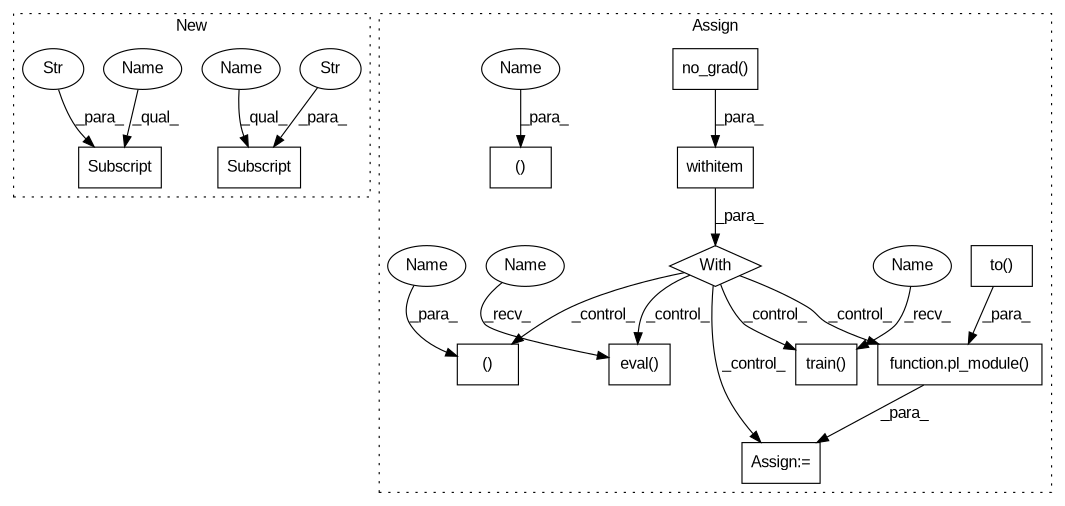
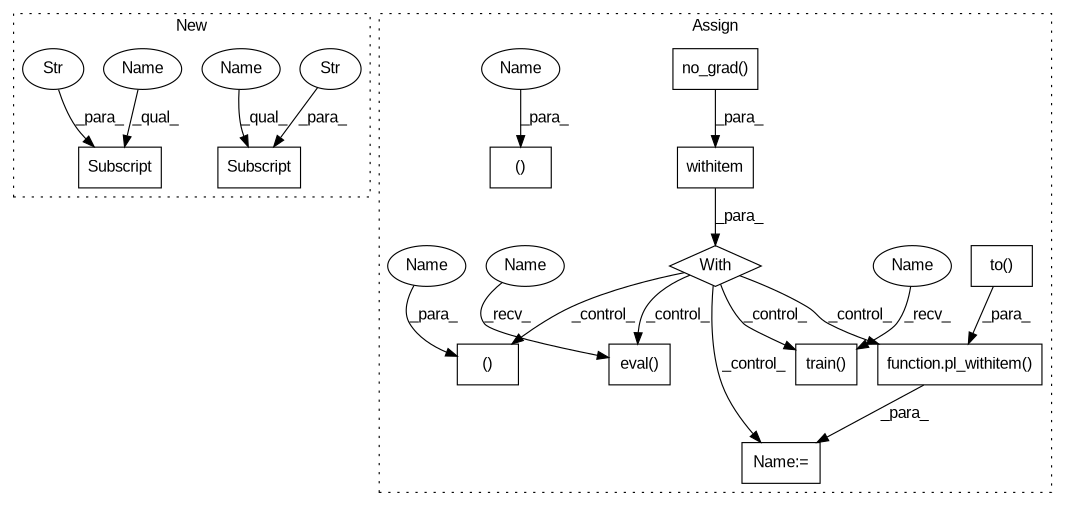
node "function.pl_module()": label "function.pl_module()" -> "function.pl_withitem()"
node "Assign:=": label "Assign:=" -> "Name:="
